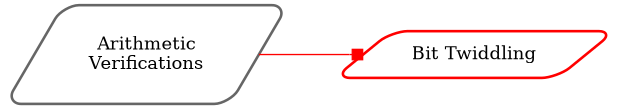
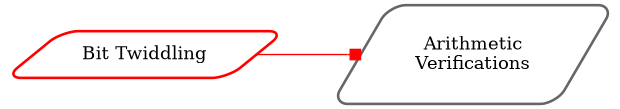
edge "Arithmetic Verifications" -> "Bit Twiddling": reversed
